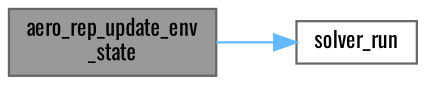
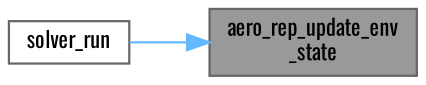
edge "aero_rep_update_env _state" -> "solver_run": reversed
